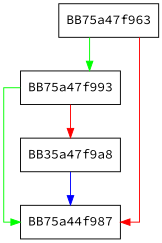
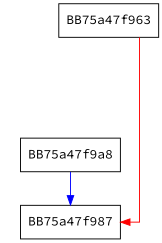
node "BB75a47f993": removed
node "BB35a47f9a8": label "BB35a47f9a8" -> "BB75a47f9a8"
node "BB75a44f987": label "BB75a44f987" -> "BB75a47f987"
